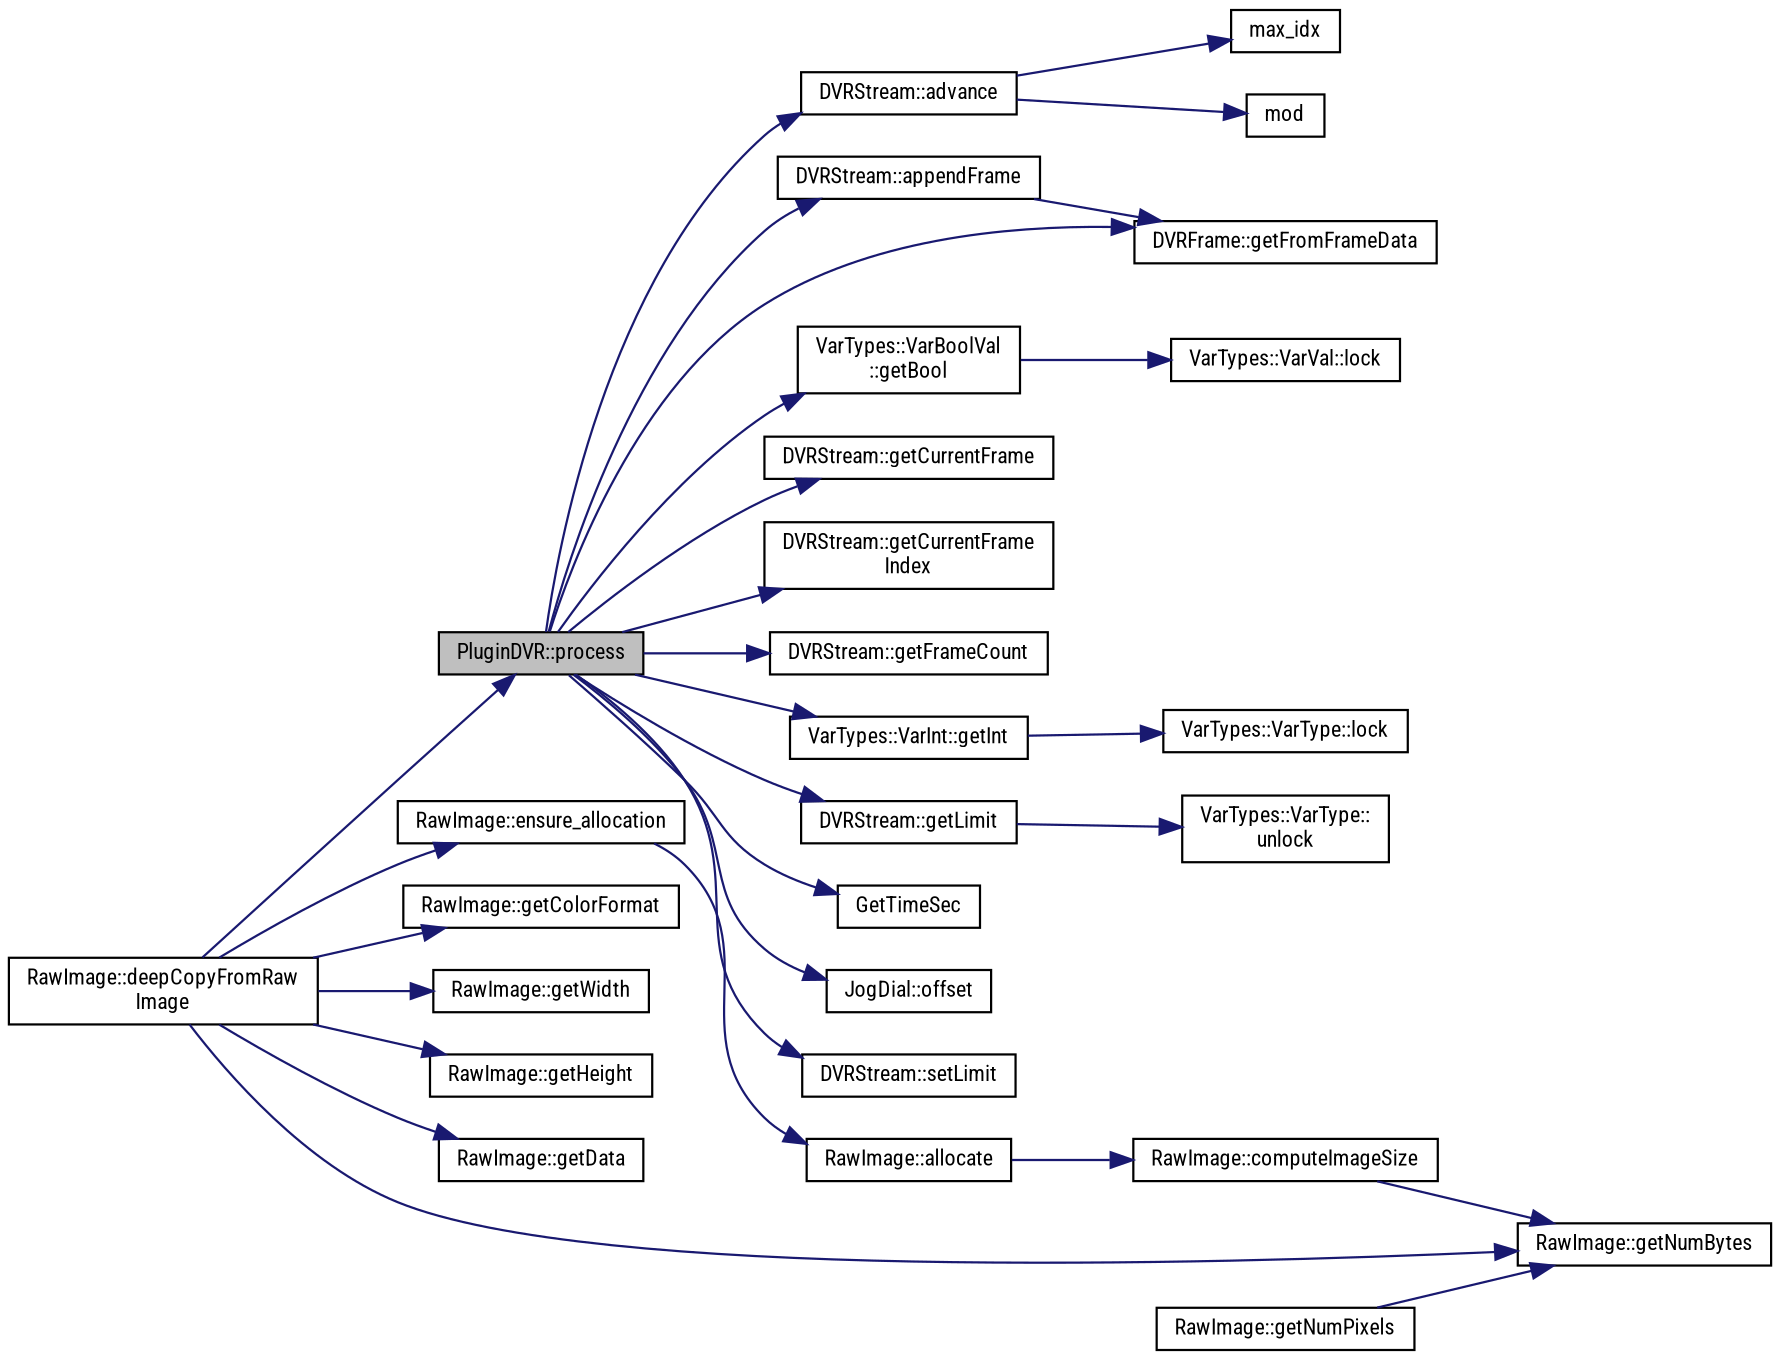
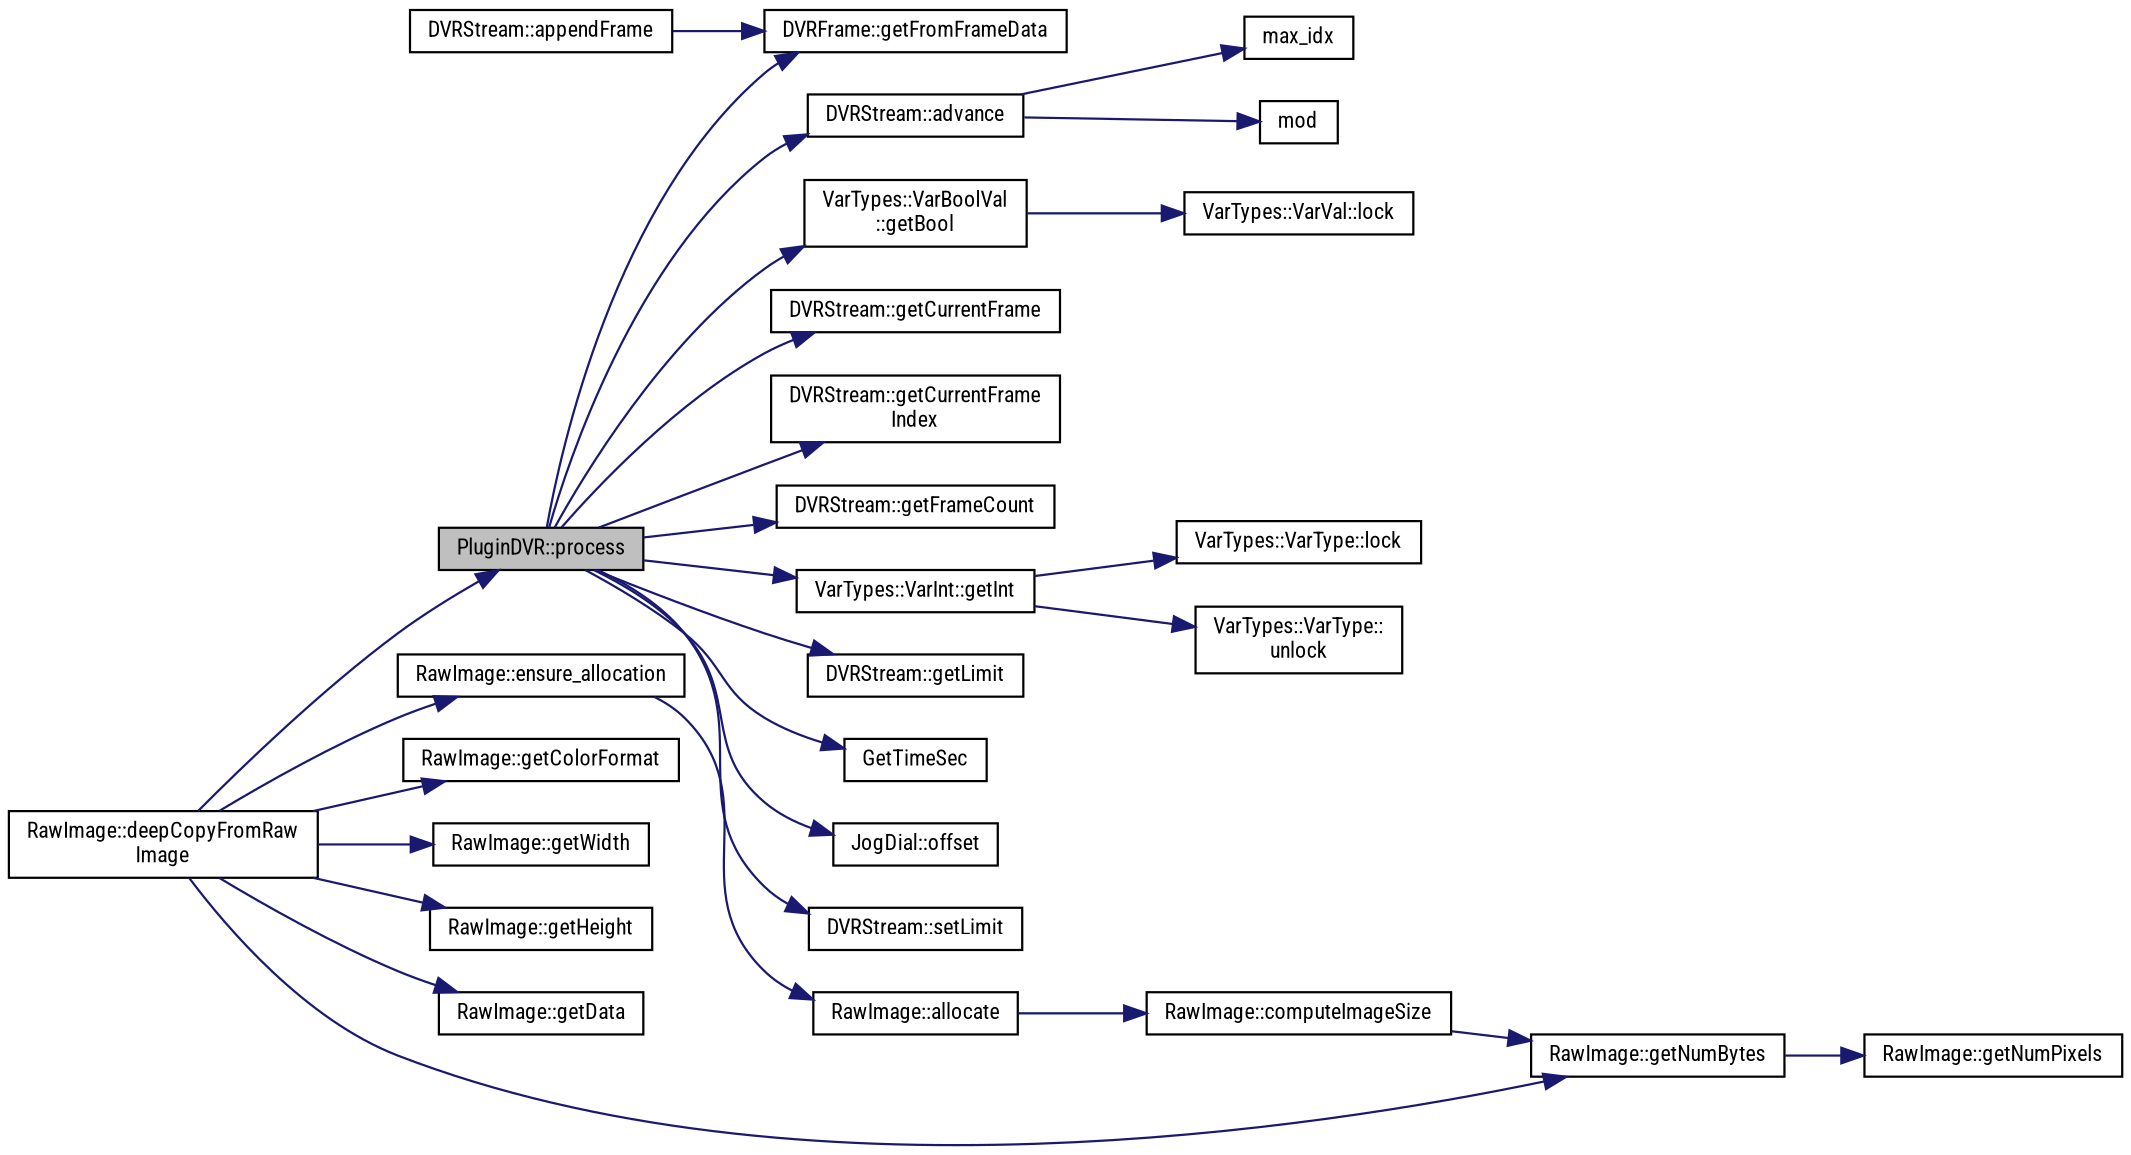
edge "PluginDVR::process" -> "DVRStream::appendFrame": removed
edge "DVRStream::getLimit" -> "VarTypes::VarType:: unlock": now "VarTypes::VarInt::getInt" -> "VarTypes::VarType:: unlock"
edge "RawImage::getNumPixels" -> "RawImage::getNumBytes": reversed
